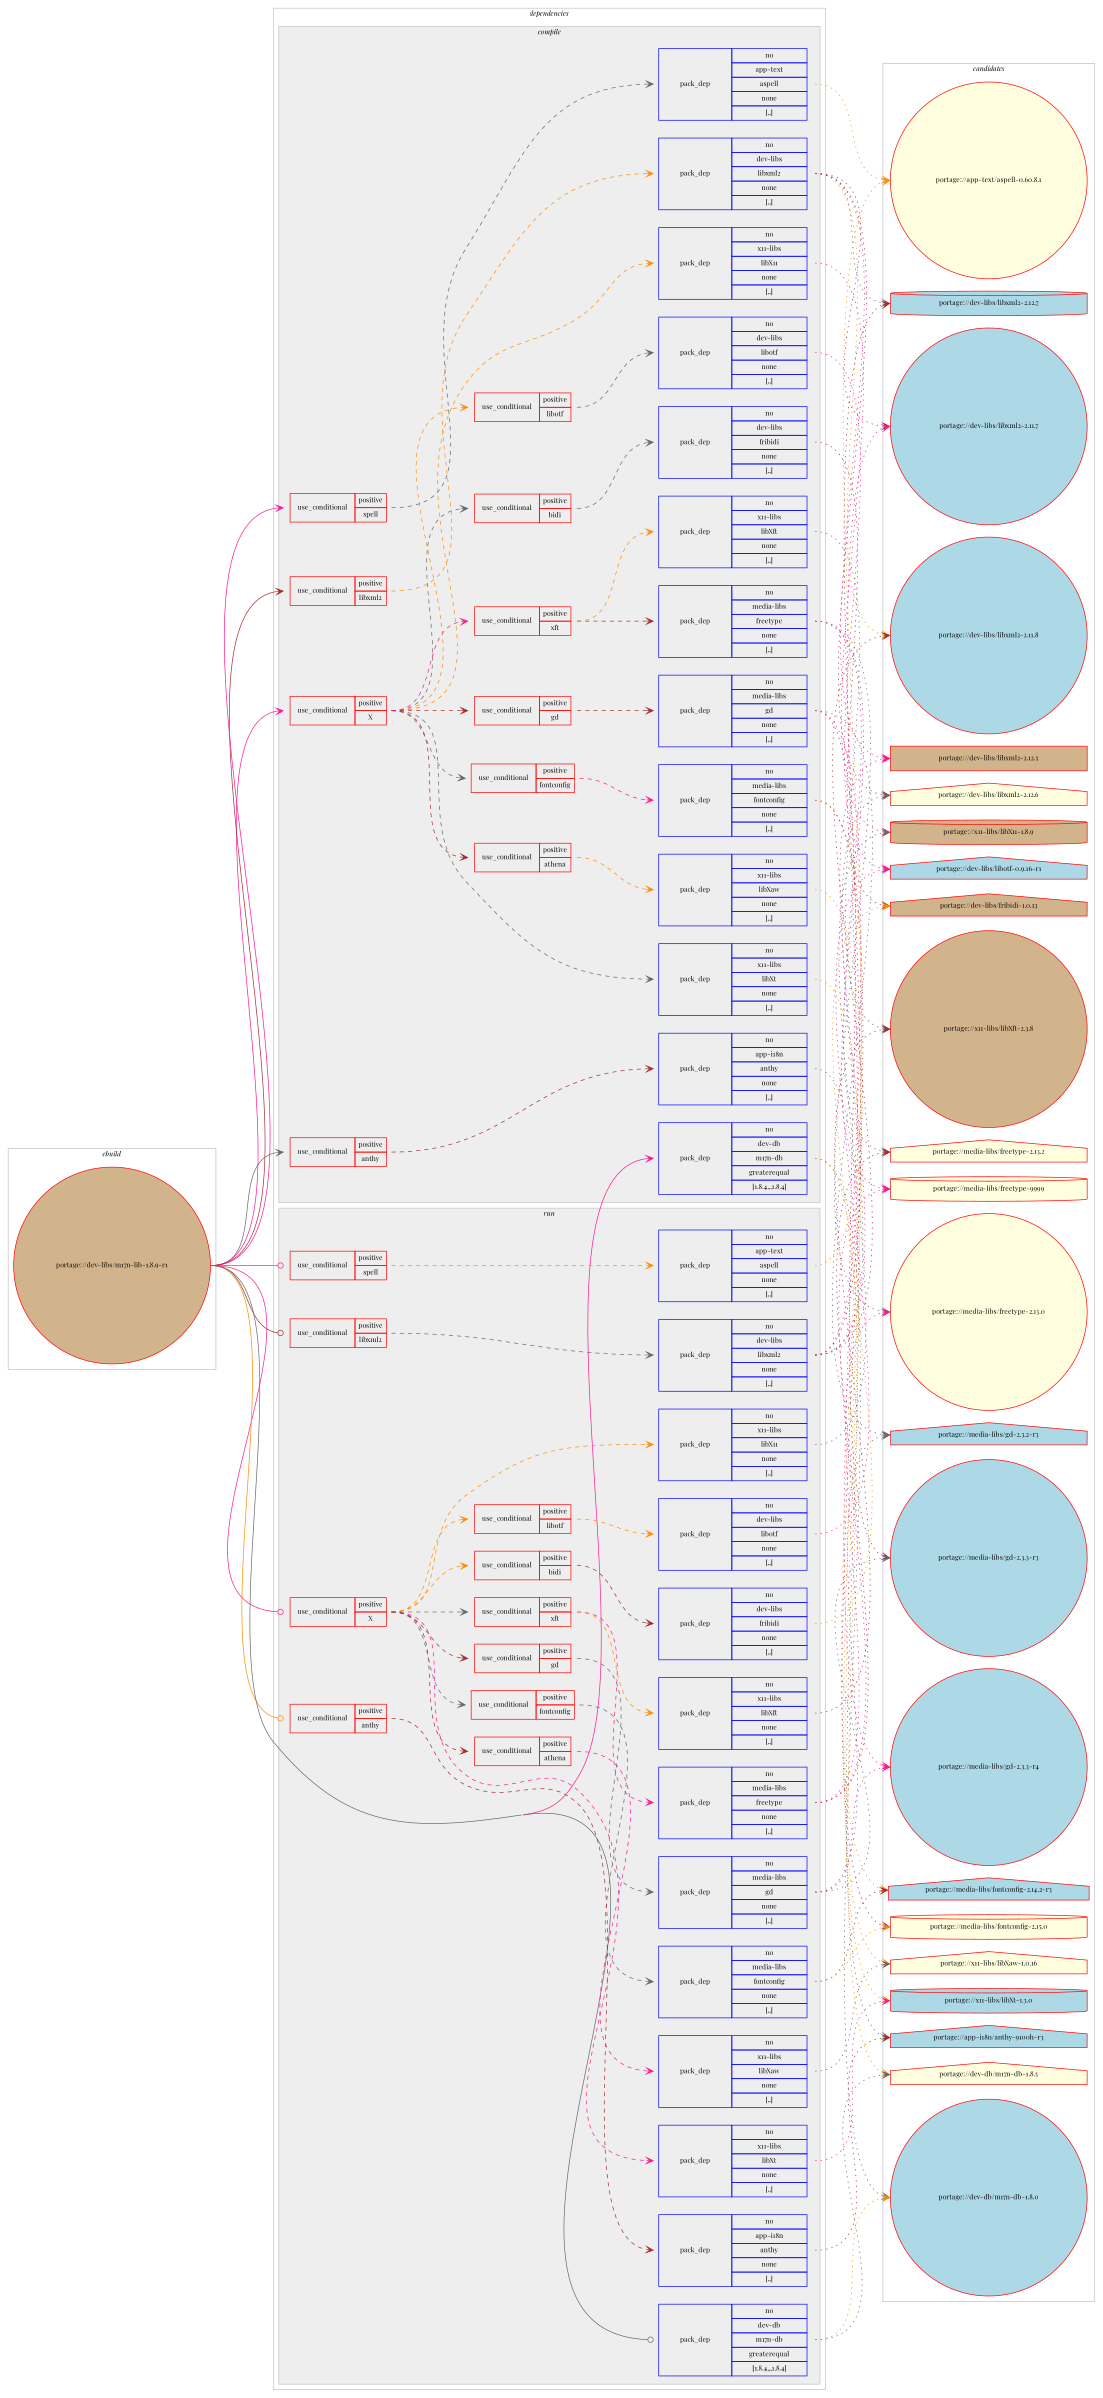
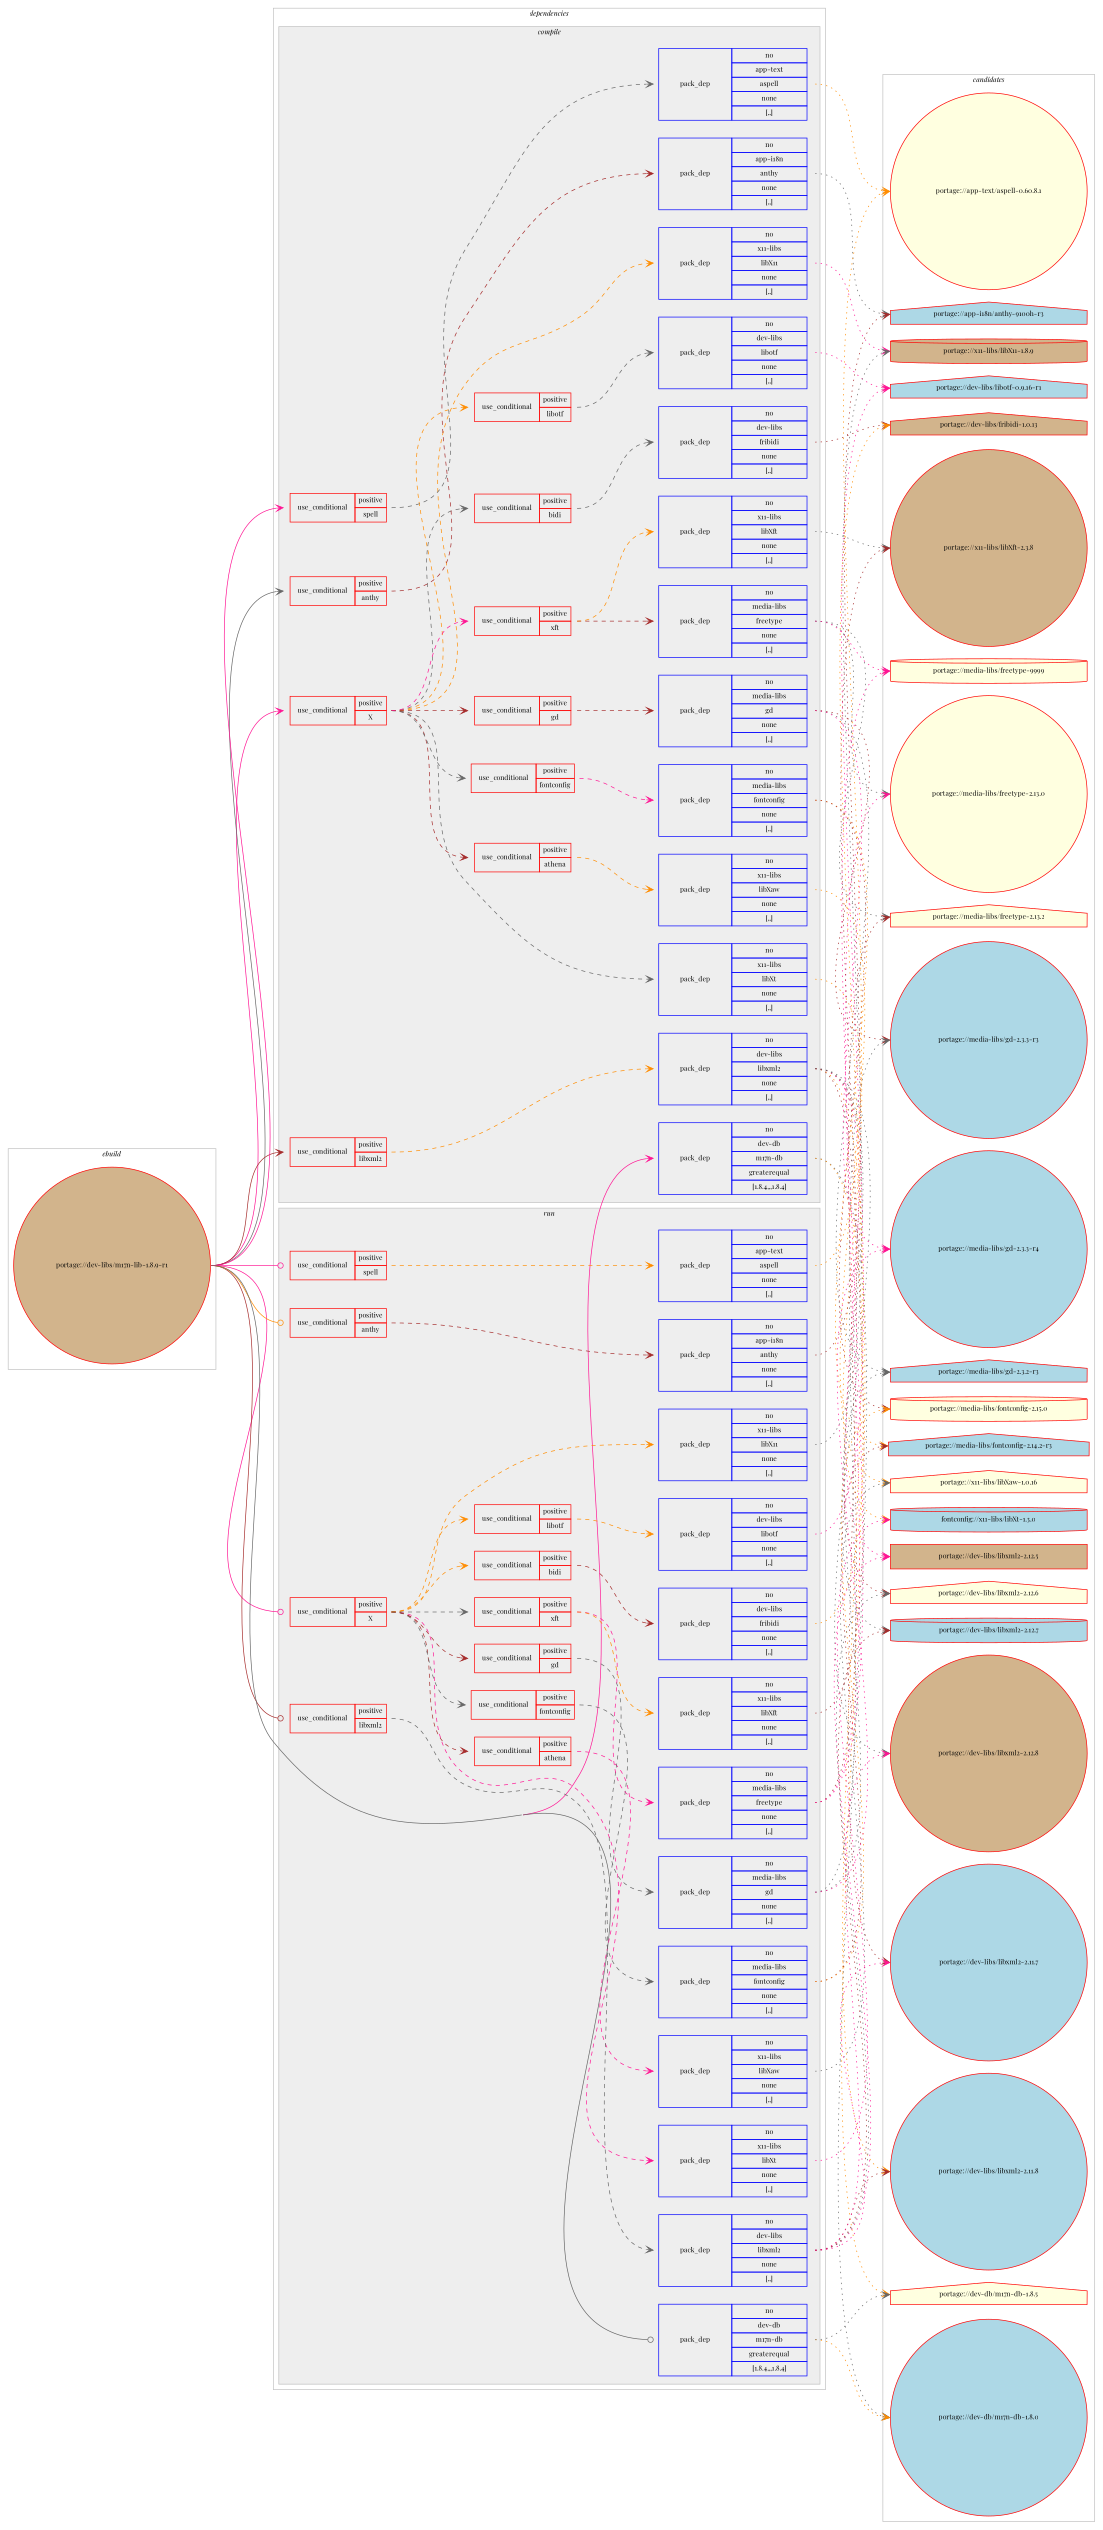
node "portage://dev-libs/libxml2-2.12.8": added
node "portage://x11-libs/libXt-1.3.0": label "portage://x11-libs/libXt-1.3.0" -> "fontconfig://x11-libs/libXt-1.3.0"
